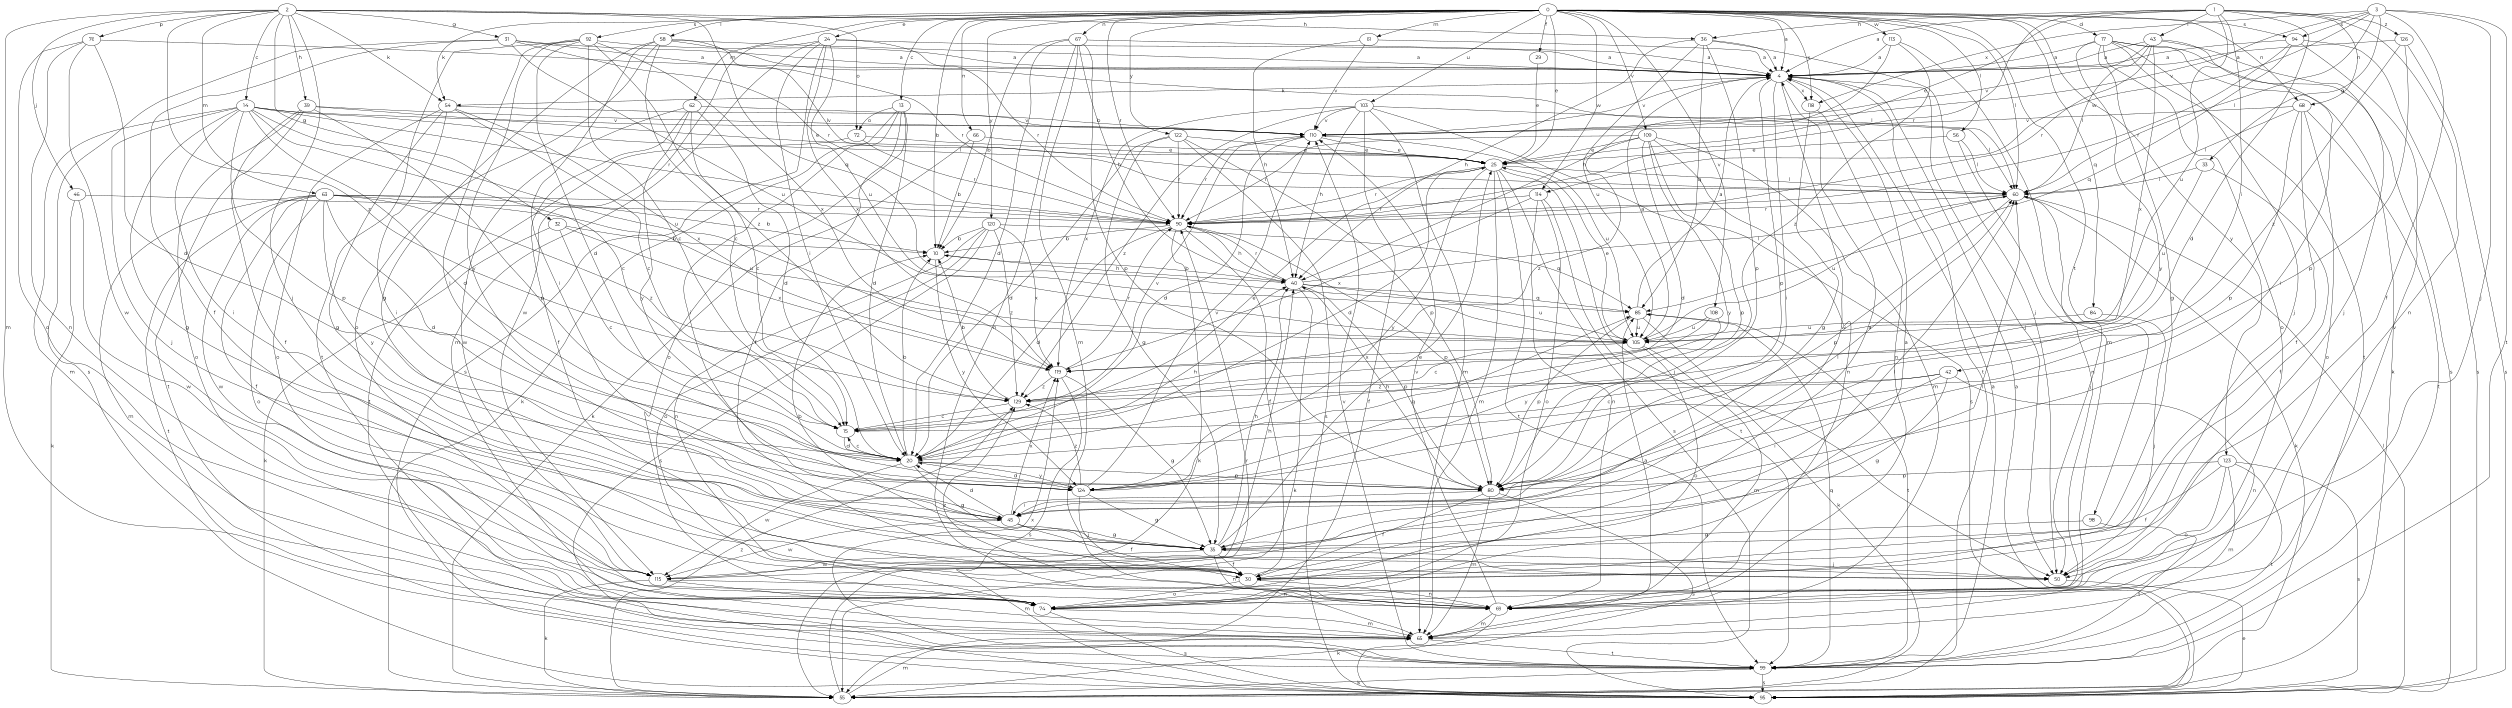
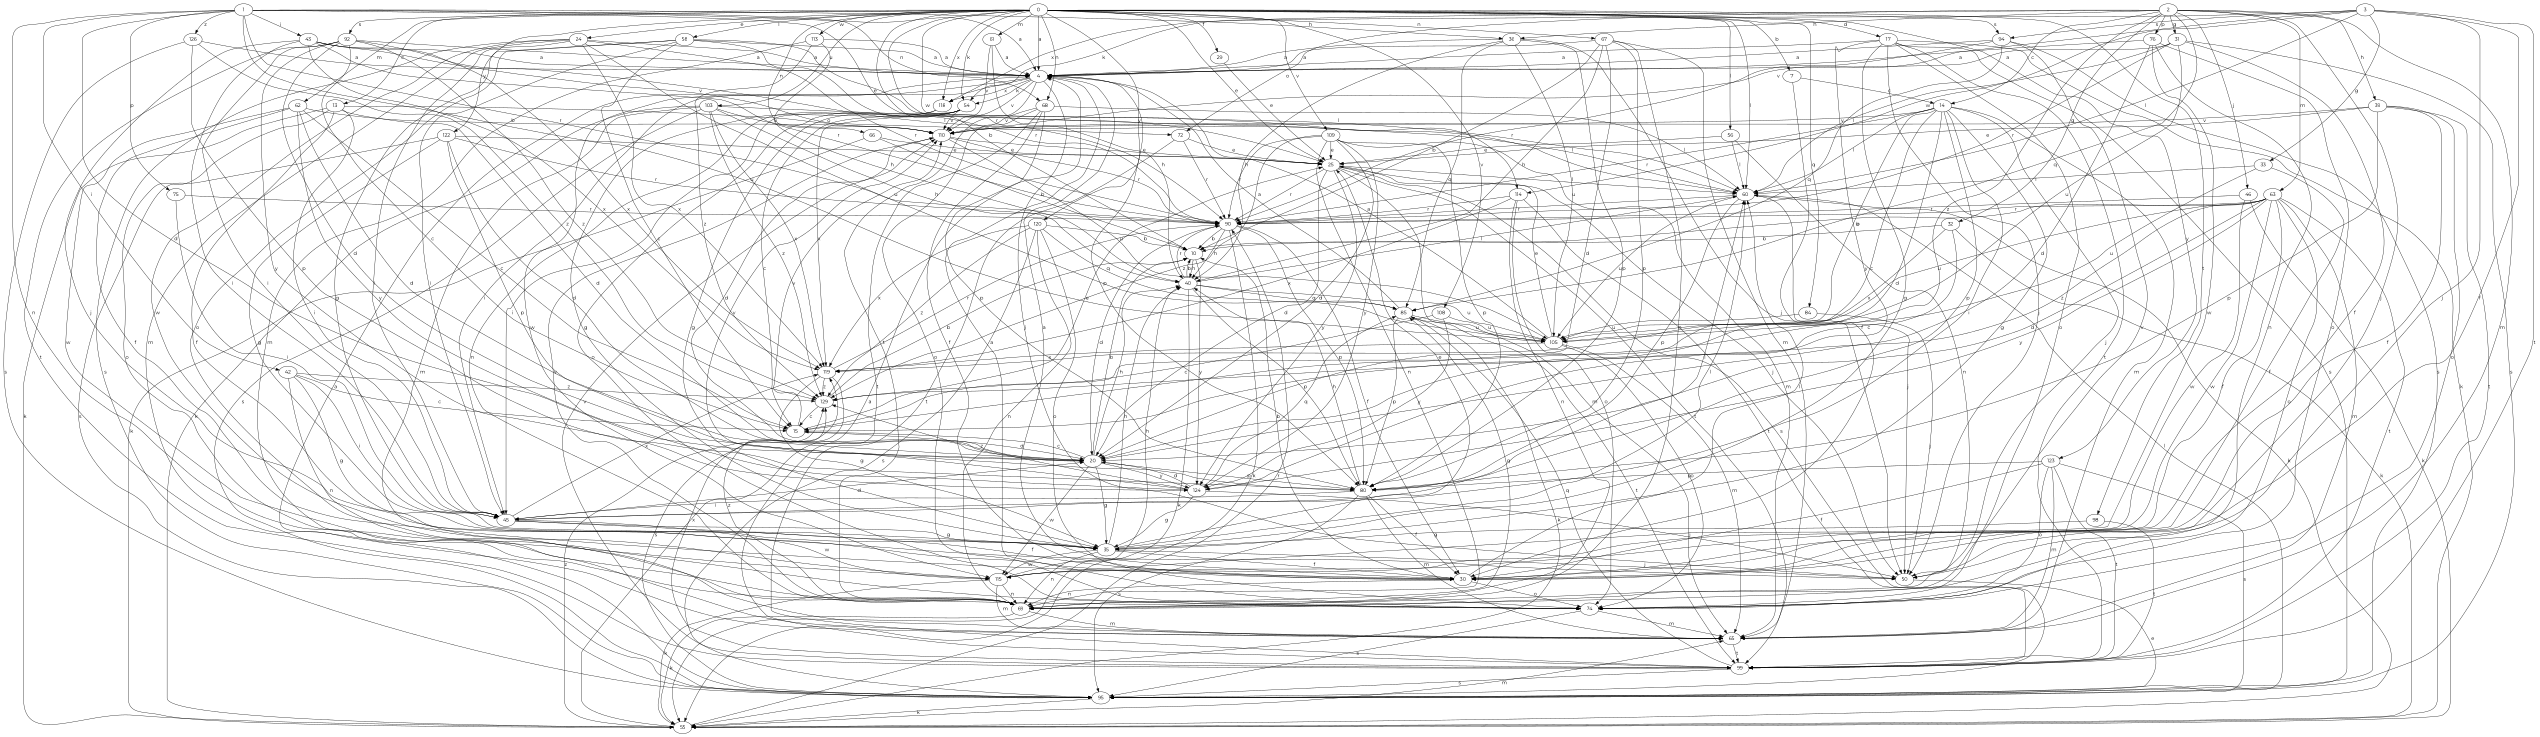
node "7": added
node "75": added
edge "24" -> "20": now "24" -> "45"
edge "103" -> "55": label "f" -> "k"
edge "4" -> "99": now "4" -> "69"
edge "69" -> "85": label "a" -> "q"
edge "99" -> "55": now "95" -> "55"
